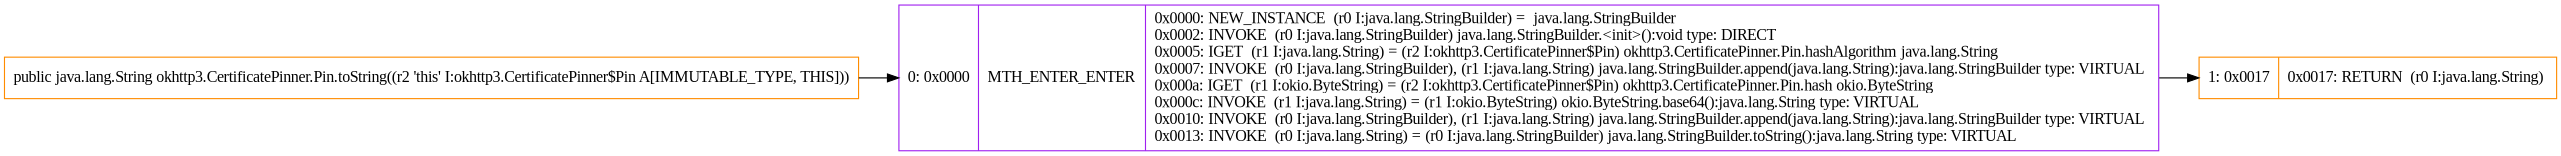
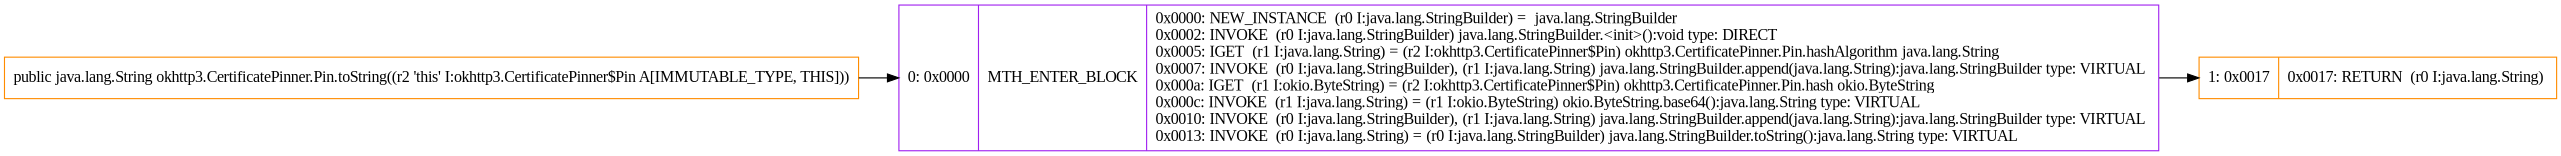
node "0: 0x0000": text "MTH_ENTER_ENTER" -> "MTH_ENTER_BLOCK"
